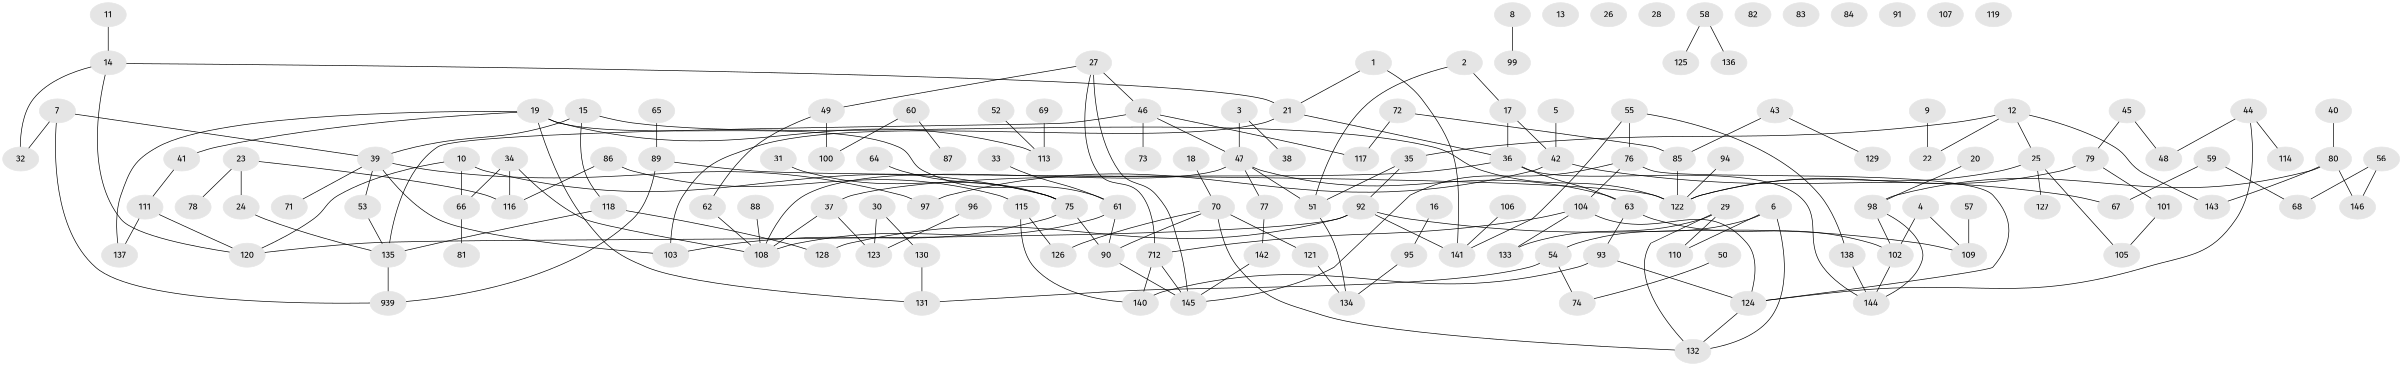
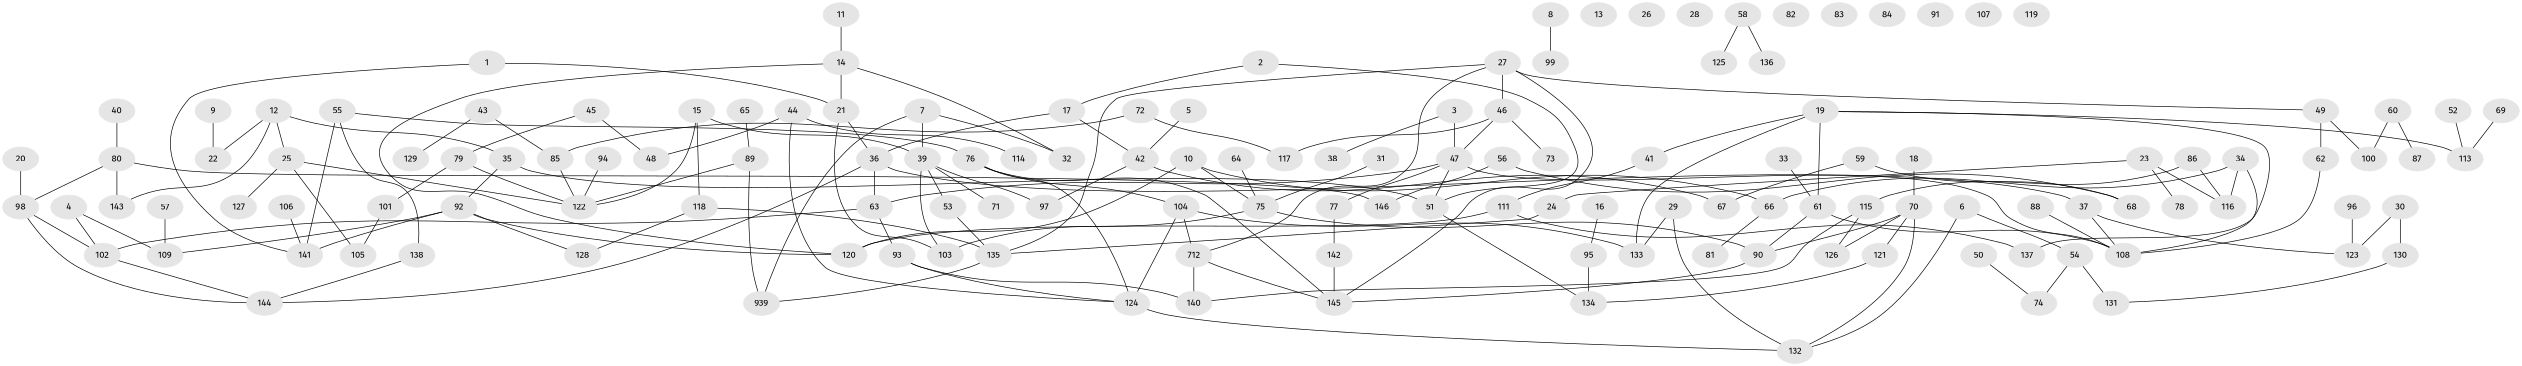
edge "46" -- "135": now "27" -- "135"
node "110": removed
edge "19" -- "131": now "19" -- "133"
